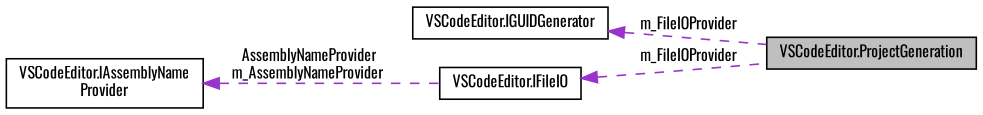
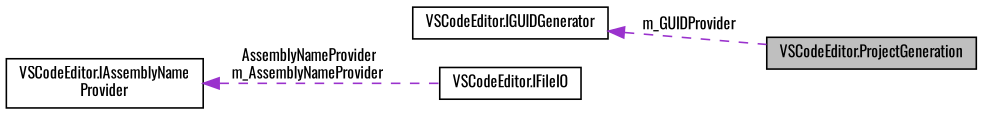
edge "VSCodeEditor.ProjectGeneration" -> "VSCodeEditor.IGUIDGenerator": label " m_FileIOProvider" -> " m_GUIDProvider"
edge "VSCodeEditor.ProjectGeneration" -> "VSCodeEditor.IFileIO": removed, label "m_FileIOProvider"
